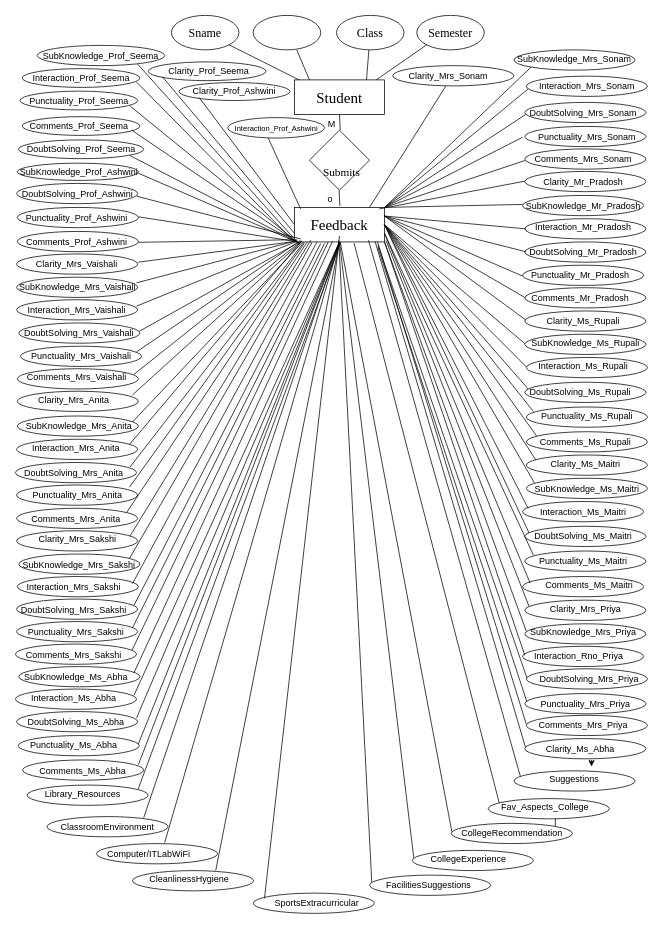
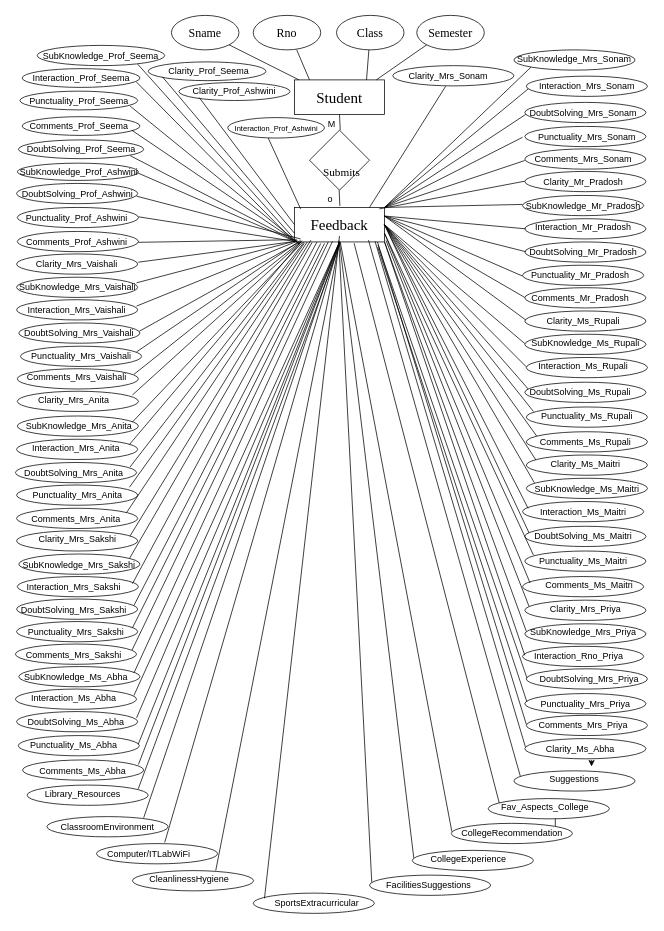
node "Rno": added
